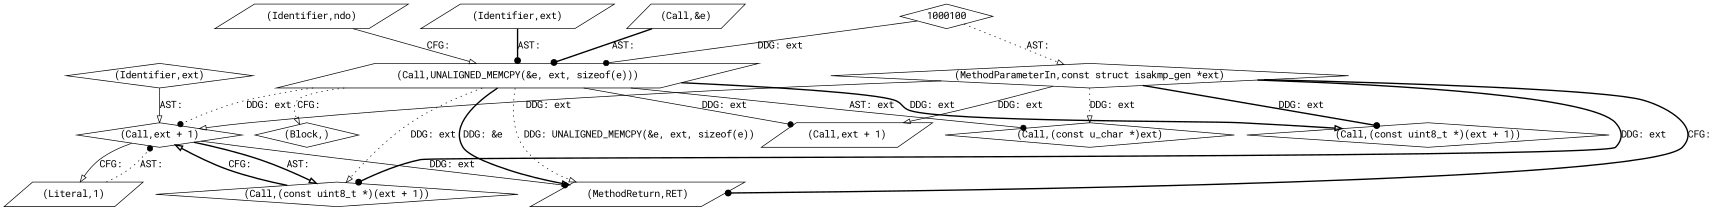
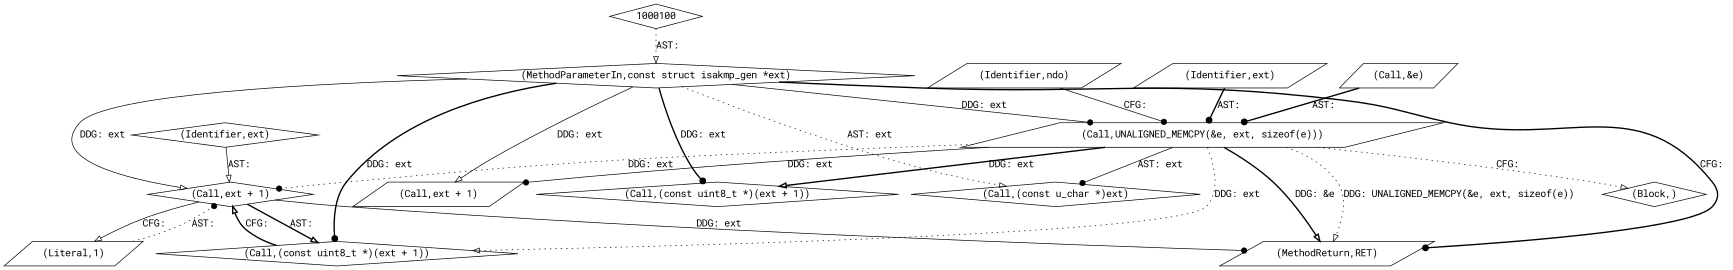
edge "1000100" -> "(Call,UNALIGNED_MEMCPY(&e, ext, sizeof(e)))": now "(MethodParameterIn,const struct isakmp_gen *ext)" -> "(Call,UNALIGNED_MEMCPY(&e, ext, sizeof(e)))"
edge "(Identifier,ndo)" -> "(Call,UNALIGNED_MEMCPY(&e, ext, sizeof(e)))": arrowhead onormal -> dot
edge "(MethodParameterIn,const struct isakmp_gen *ext)" -> "(Call,(const u_char *)ext)": label "DDG: ext" -> "AST: ext"
